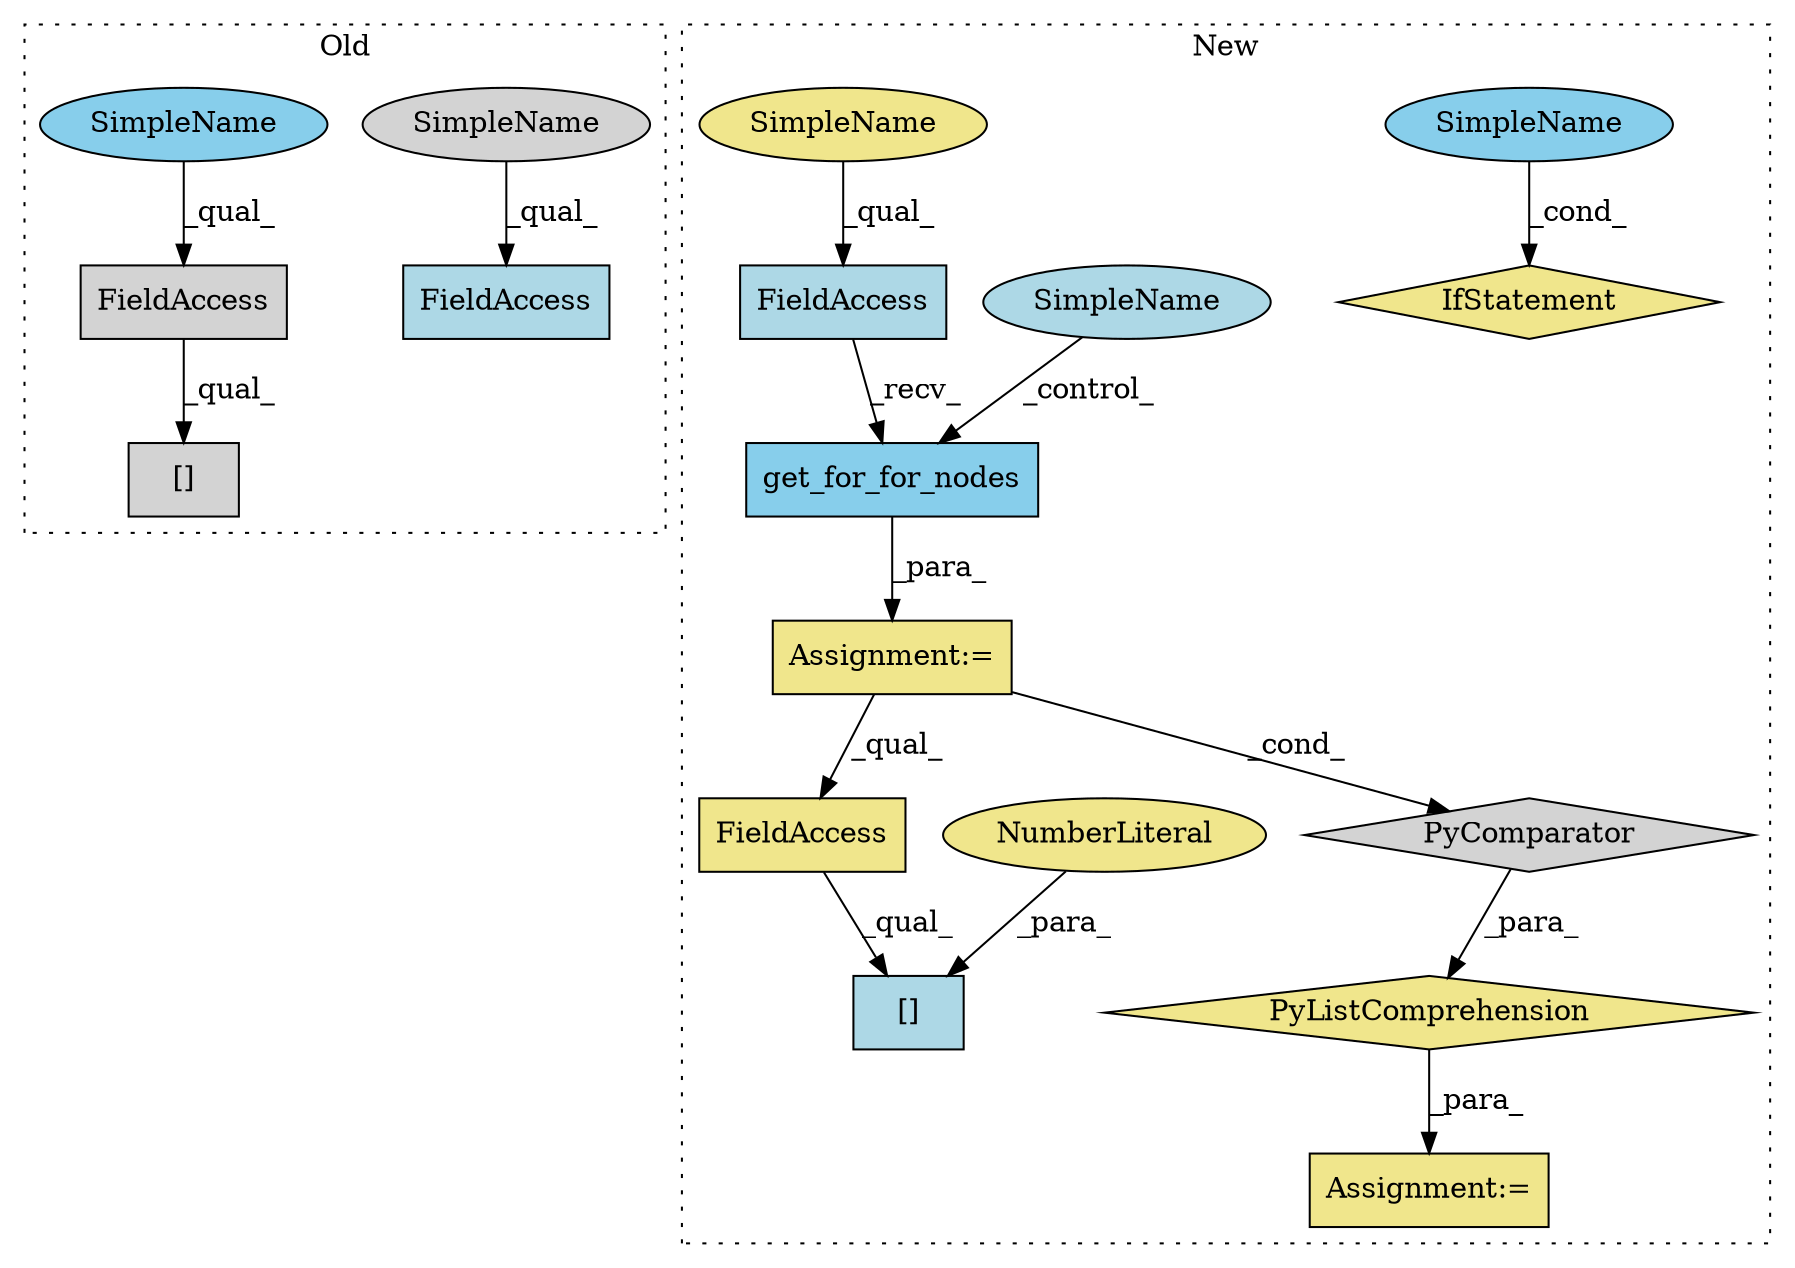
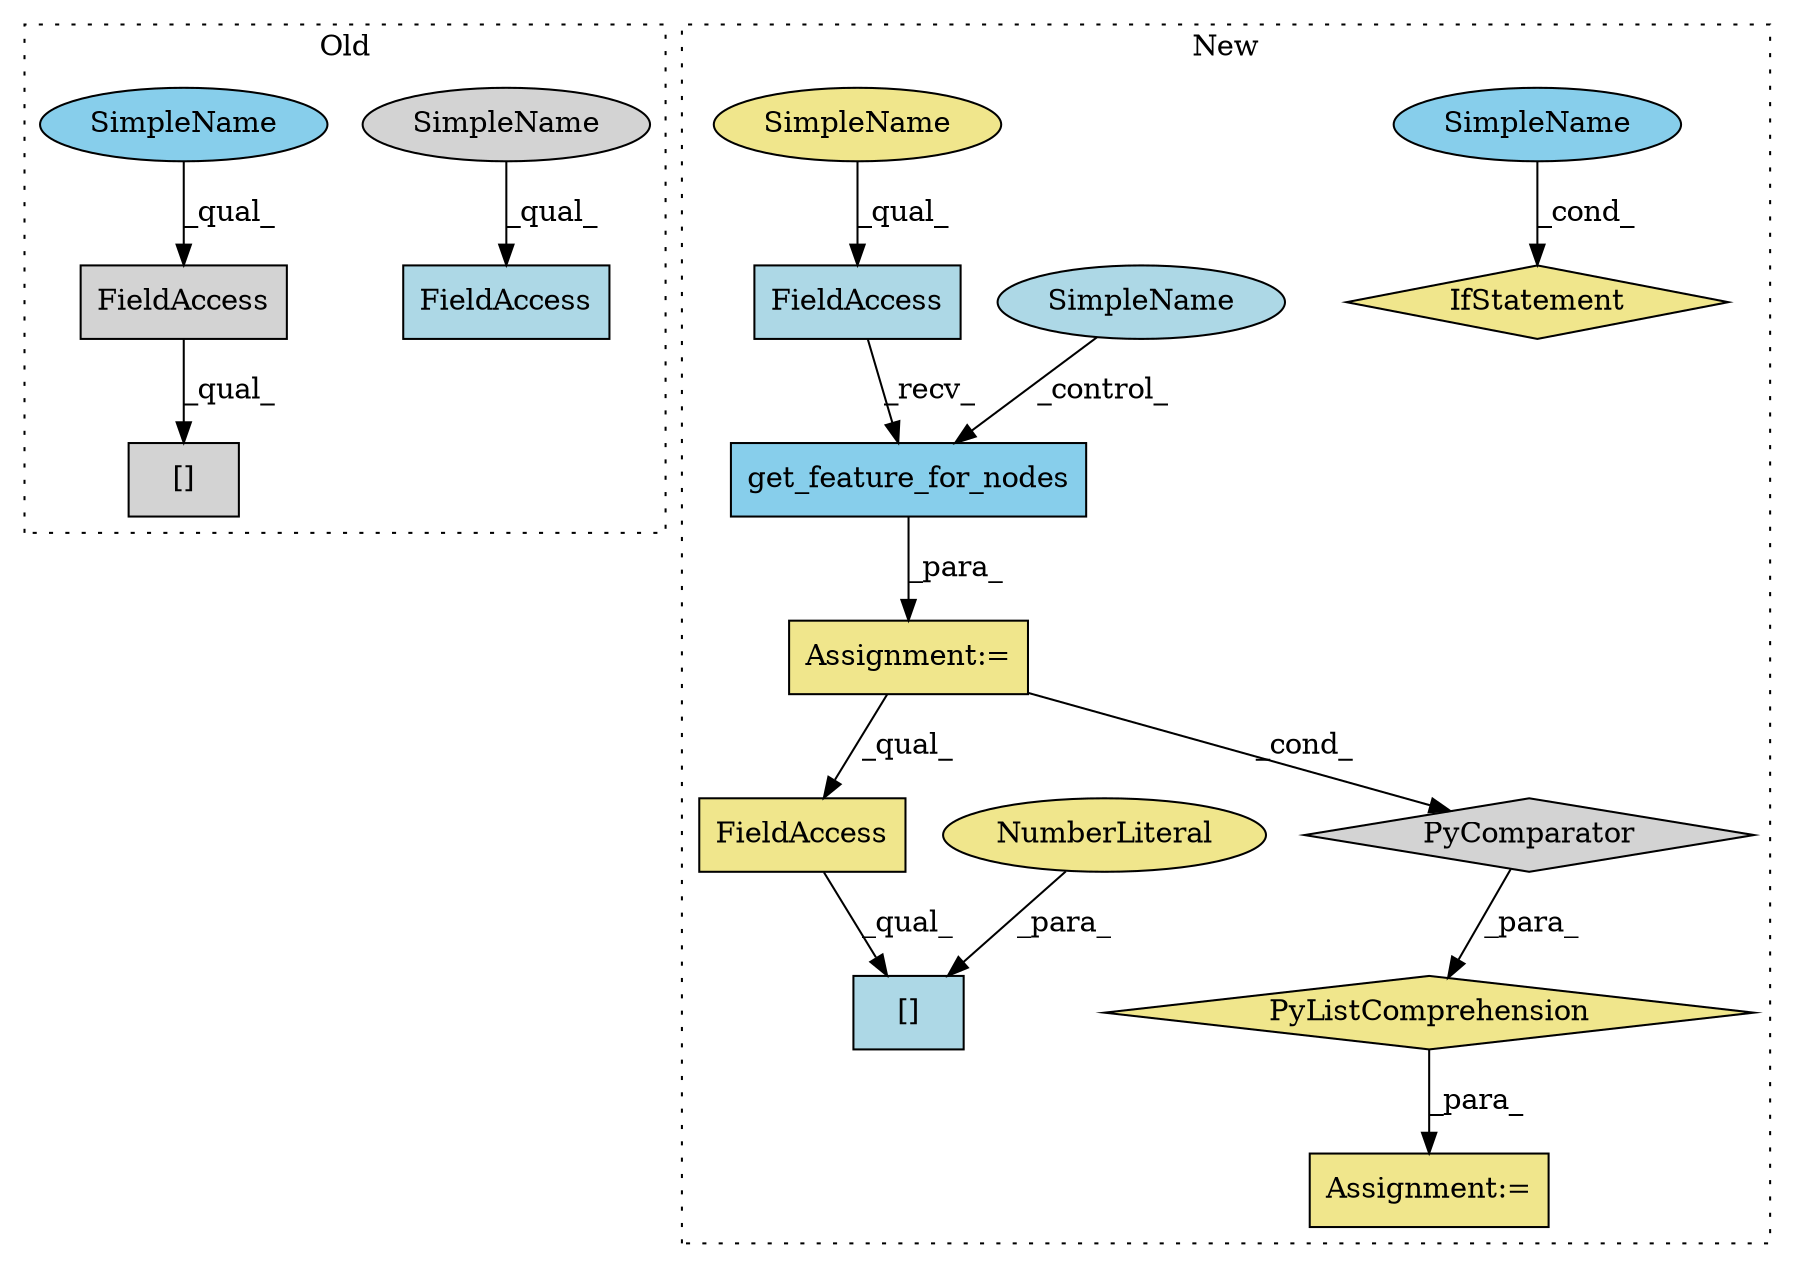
node "get_for_for_nodes": label "get_for_for_nodes" -> "get_feature_for_nodes"
